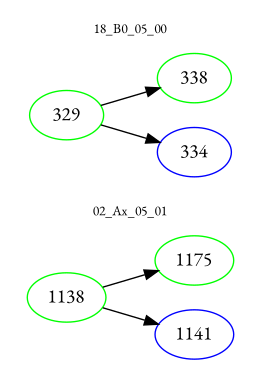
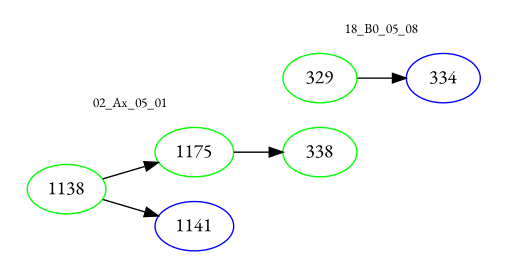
cluster "18_B0_05_00": label "18_B0_05_00" -> "18_B0_05_08"
edge "329" -> "338": now "1175" -> "338"
